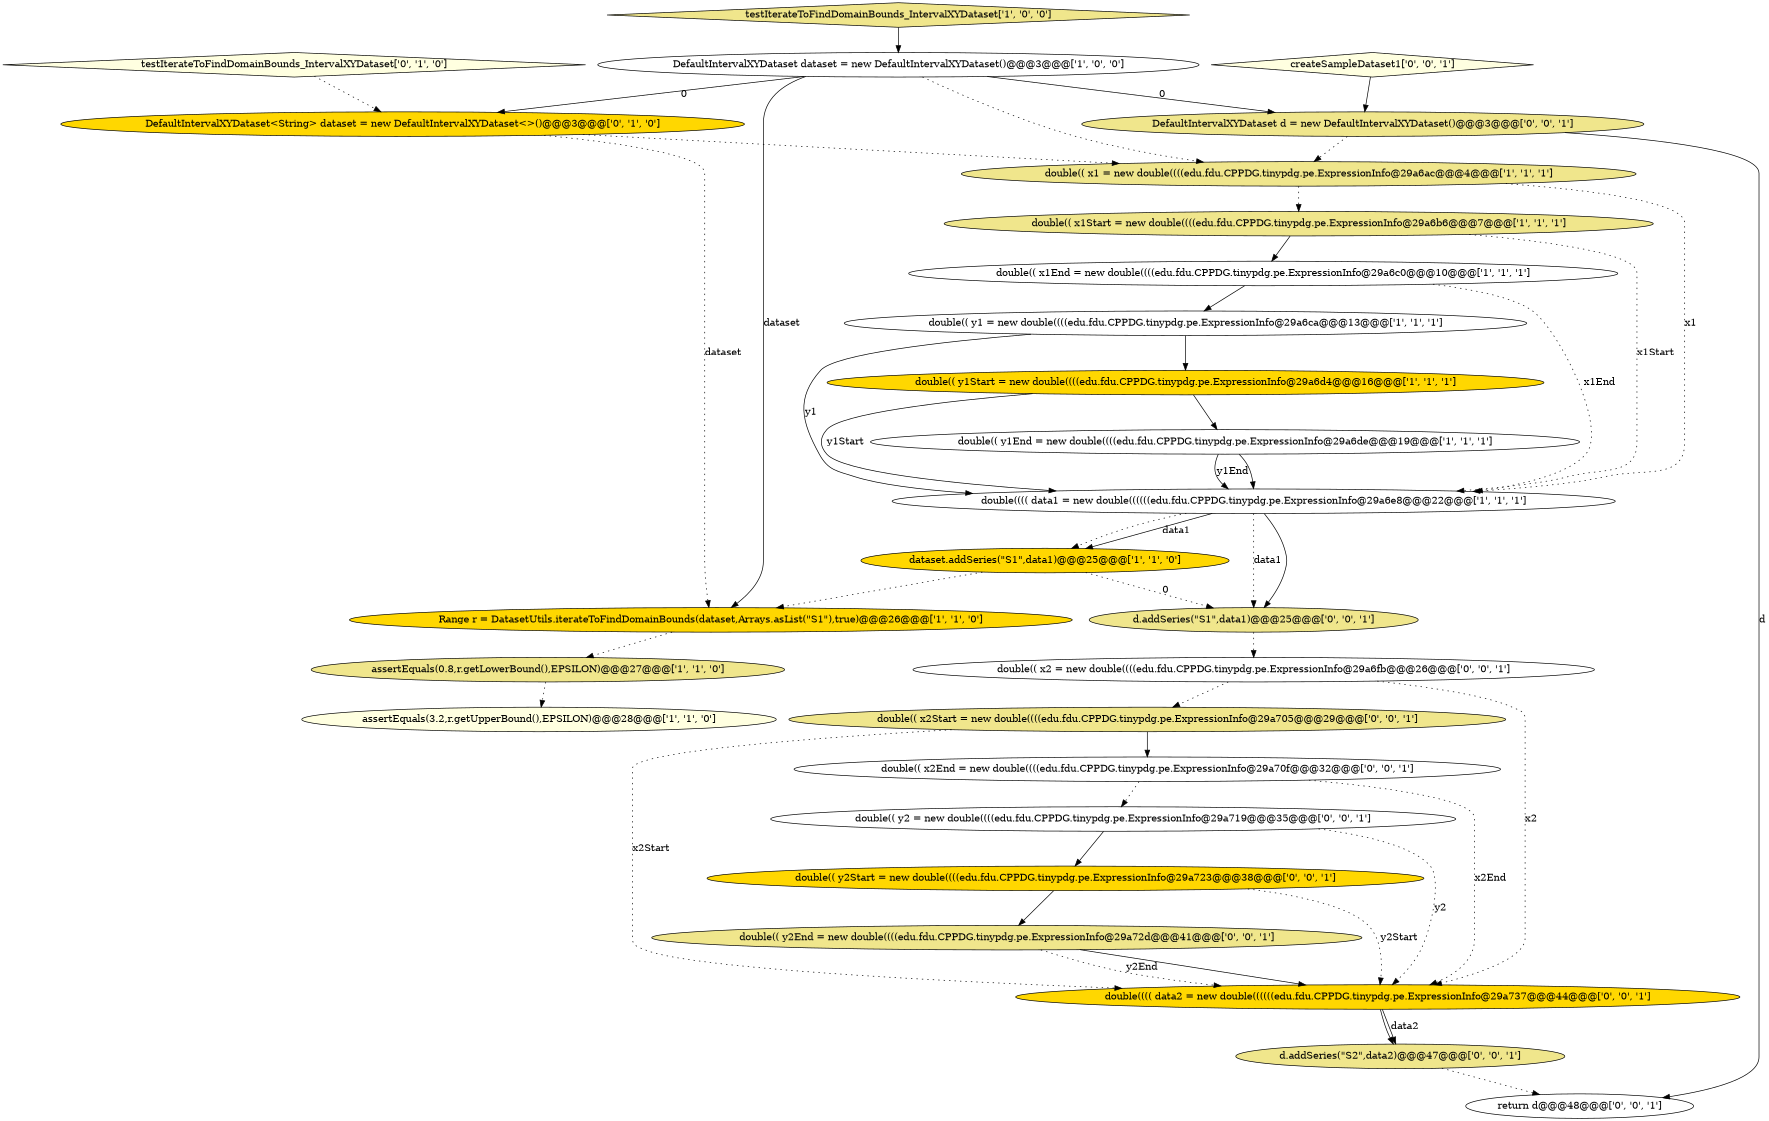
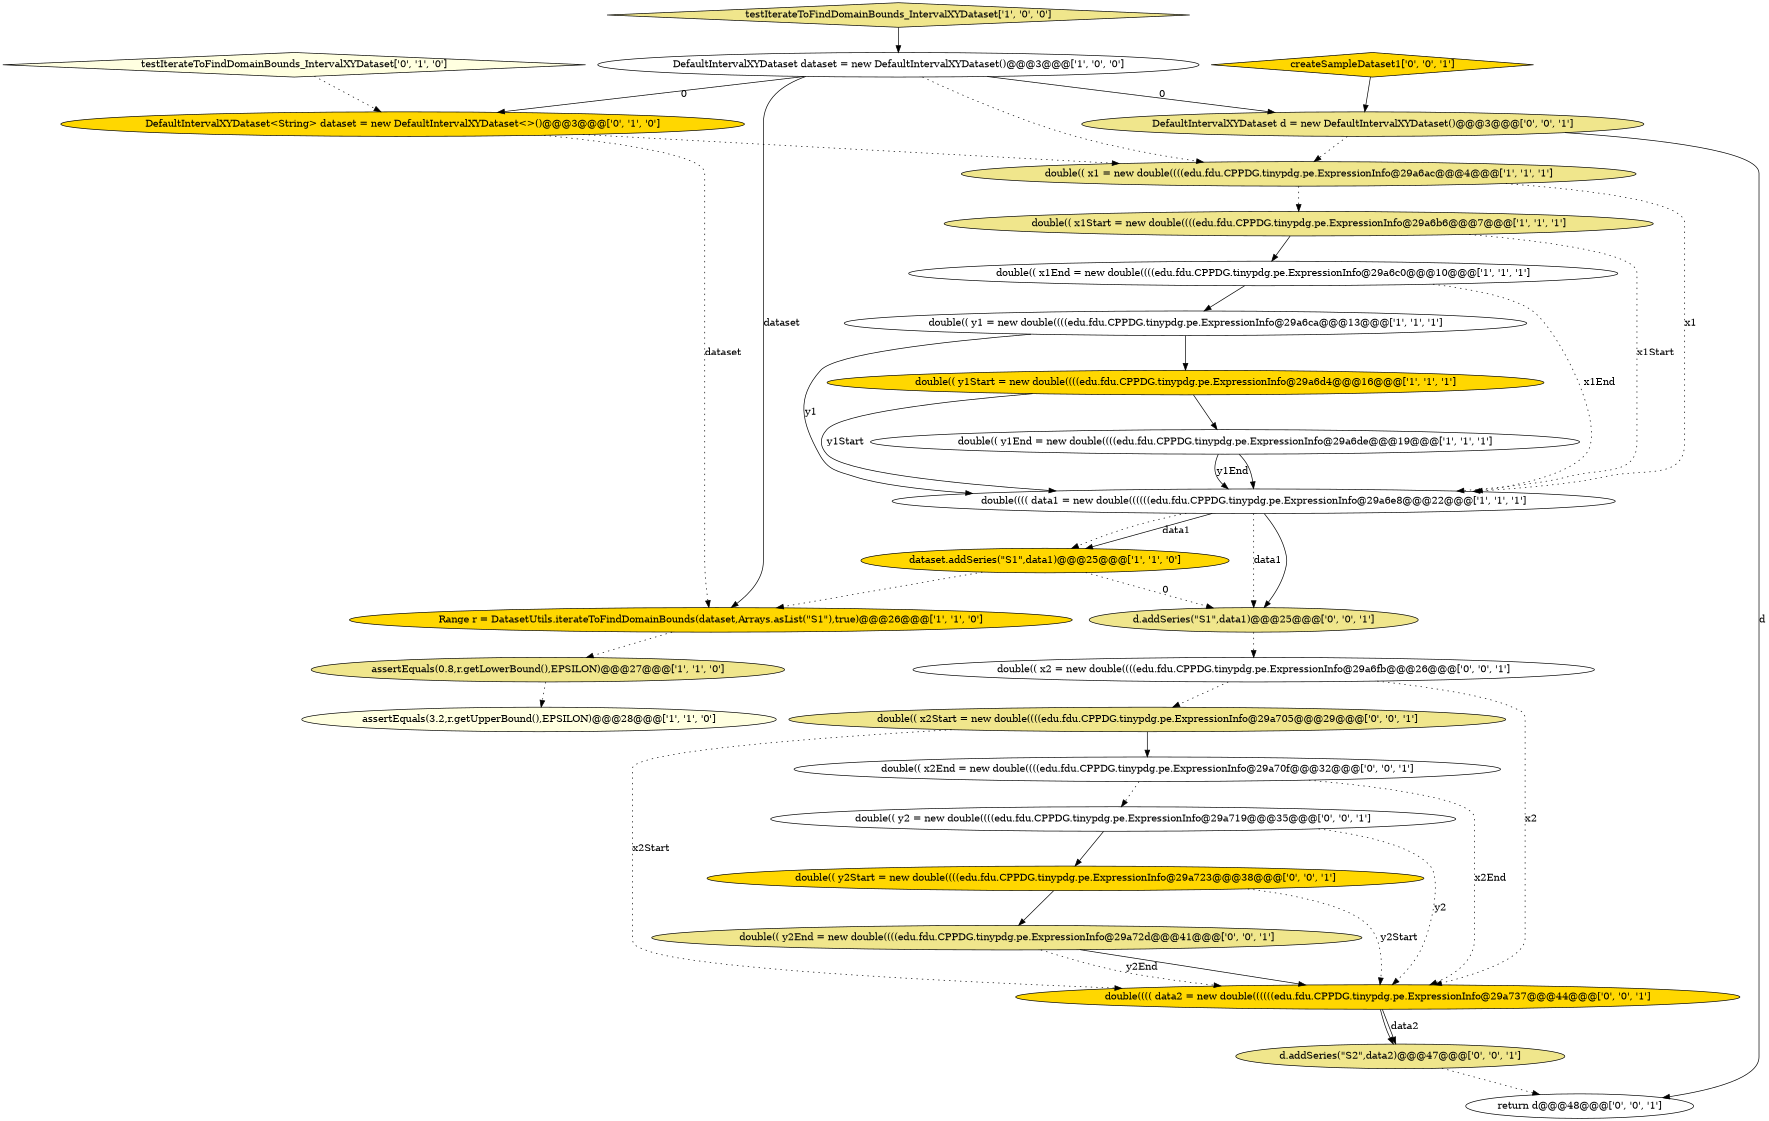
node "createSampleDataset1['0', '0', '1']": fillcolor lightyellow -> gold
